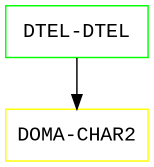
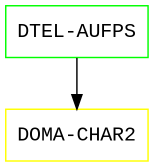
node "DTEL-DTEL": label "DTEL-DTEL" -> "DTEL-AUFPS"
